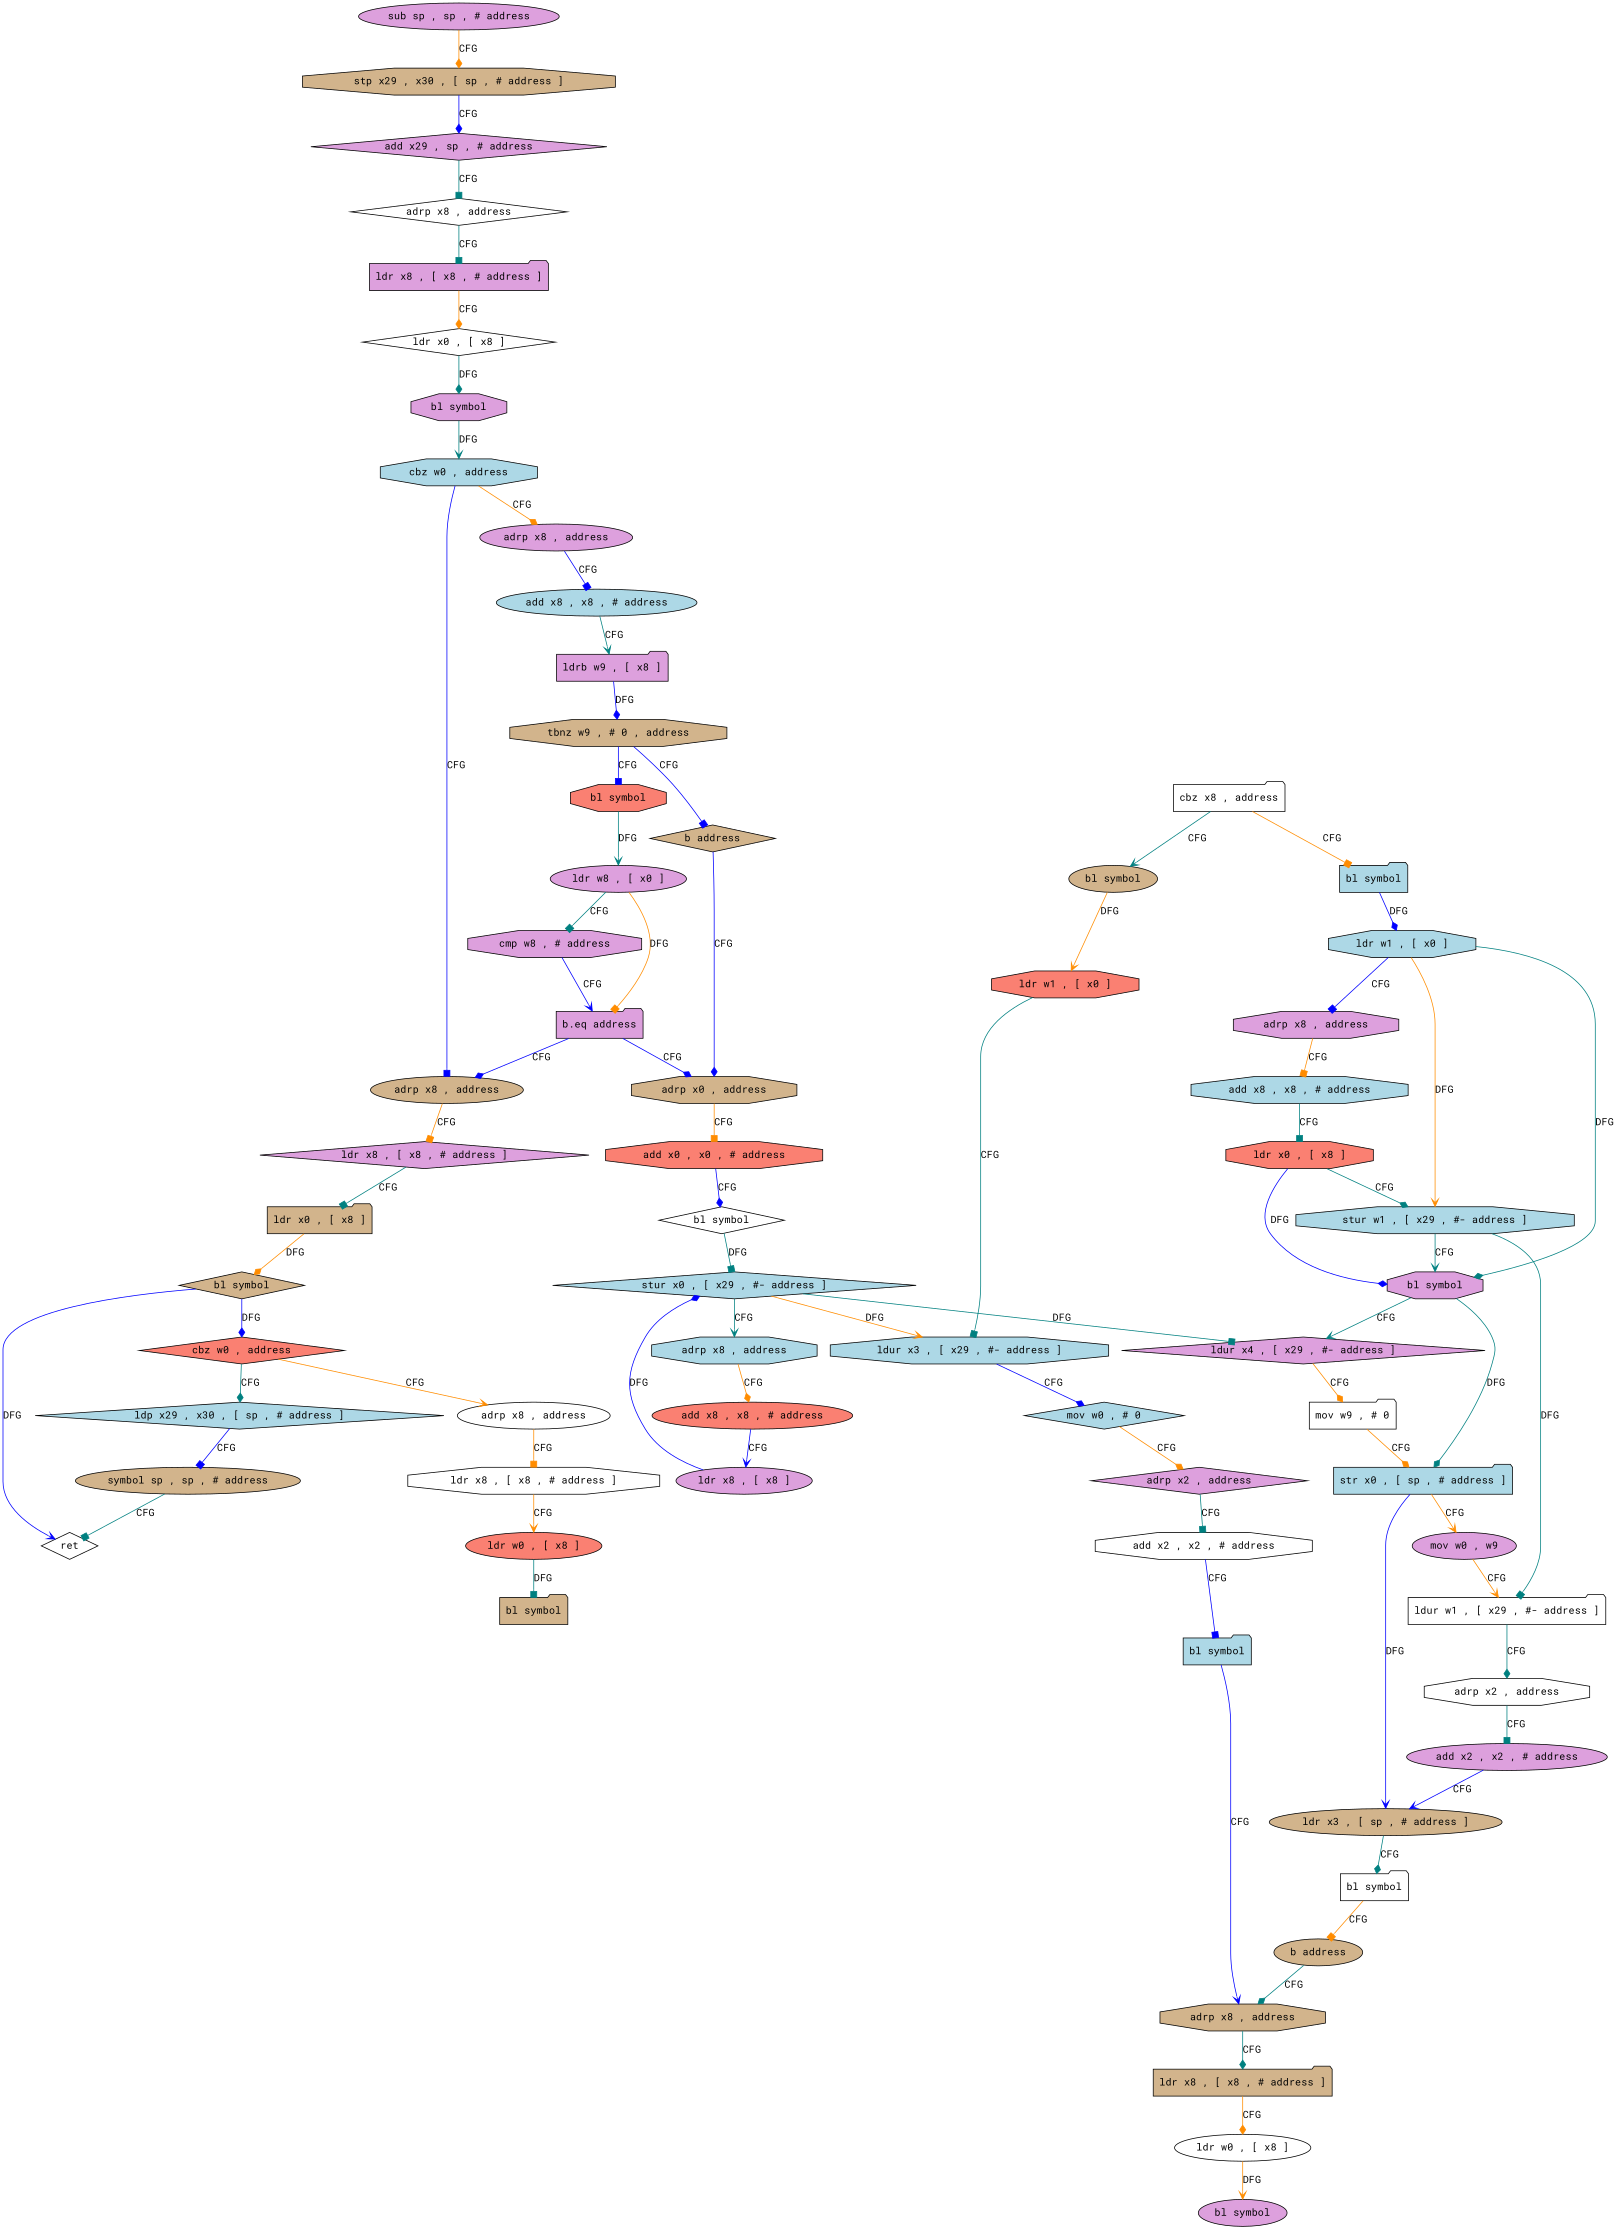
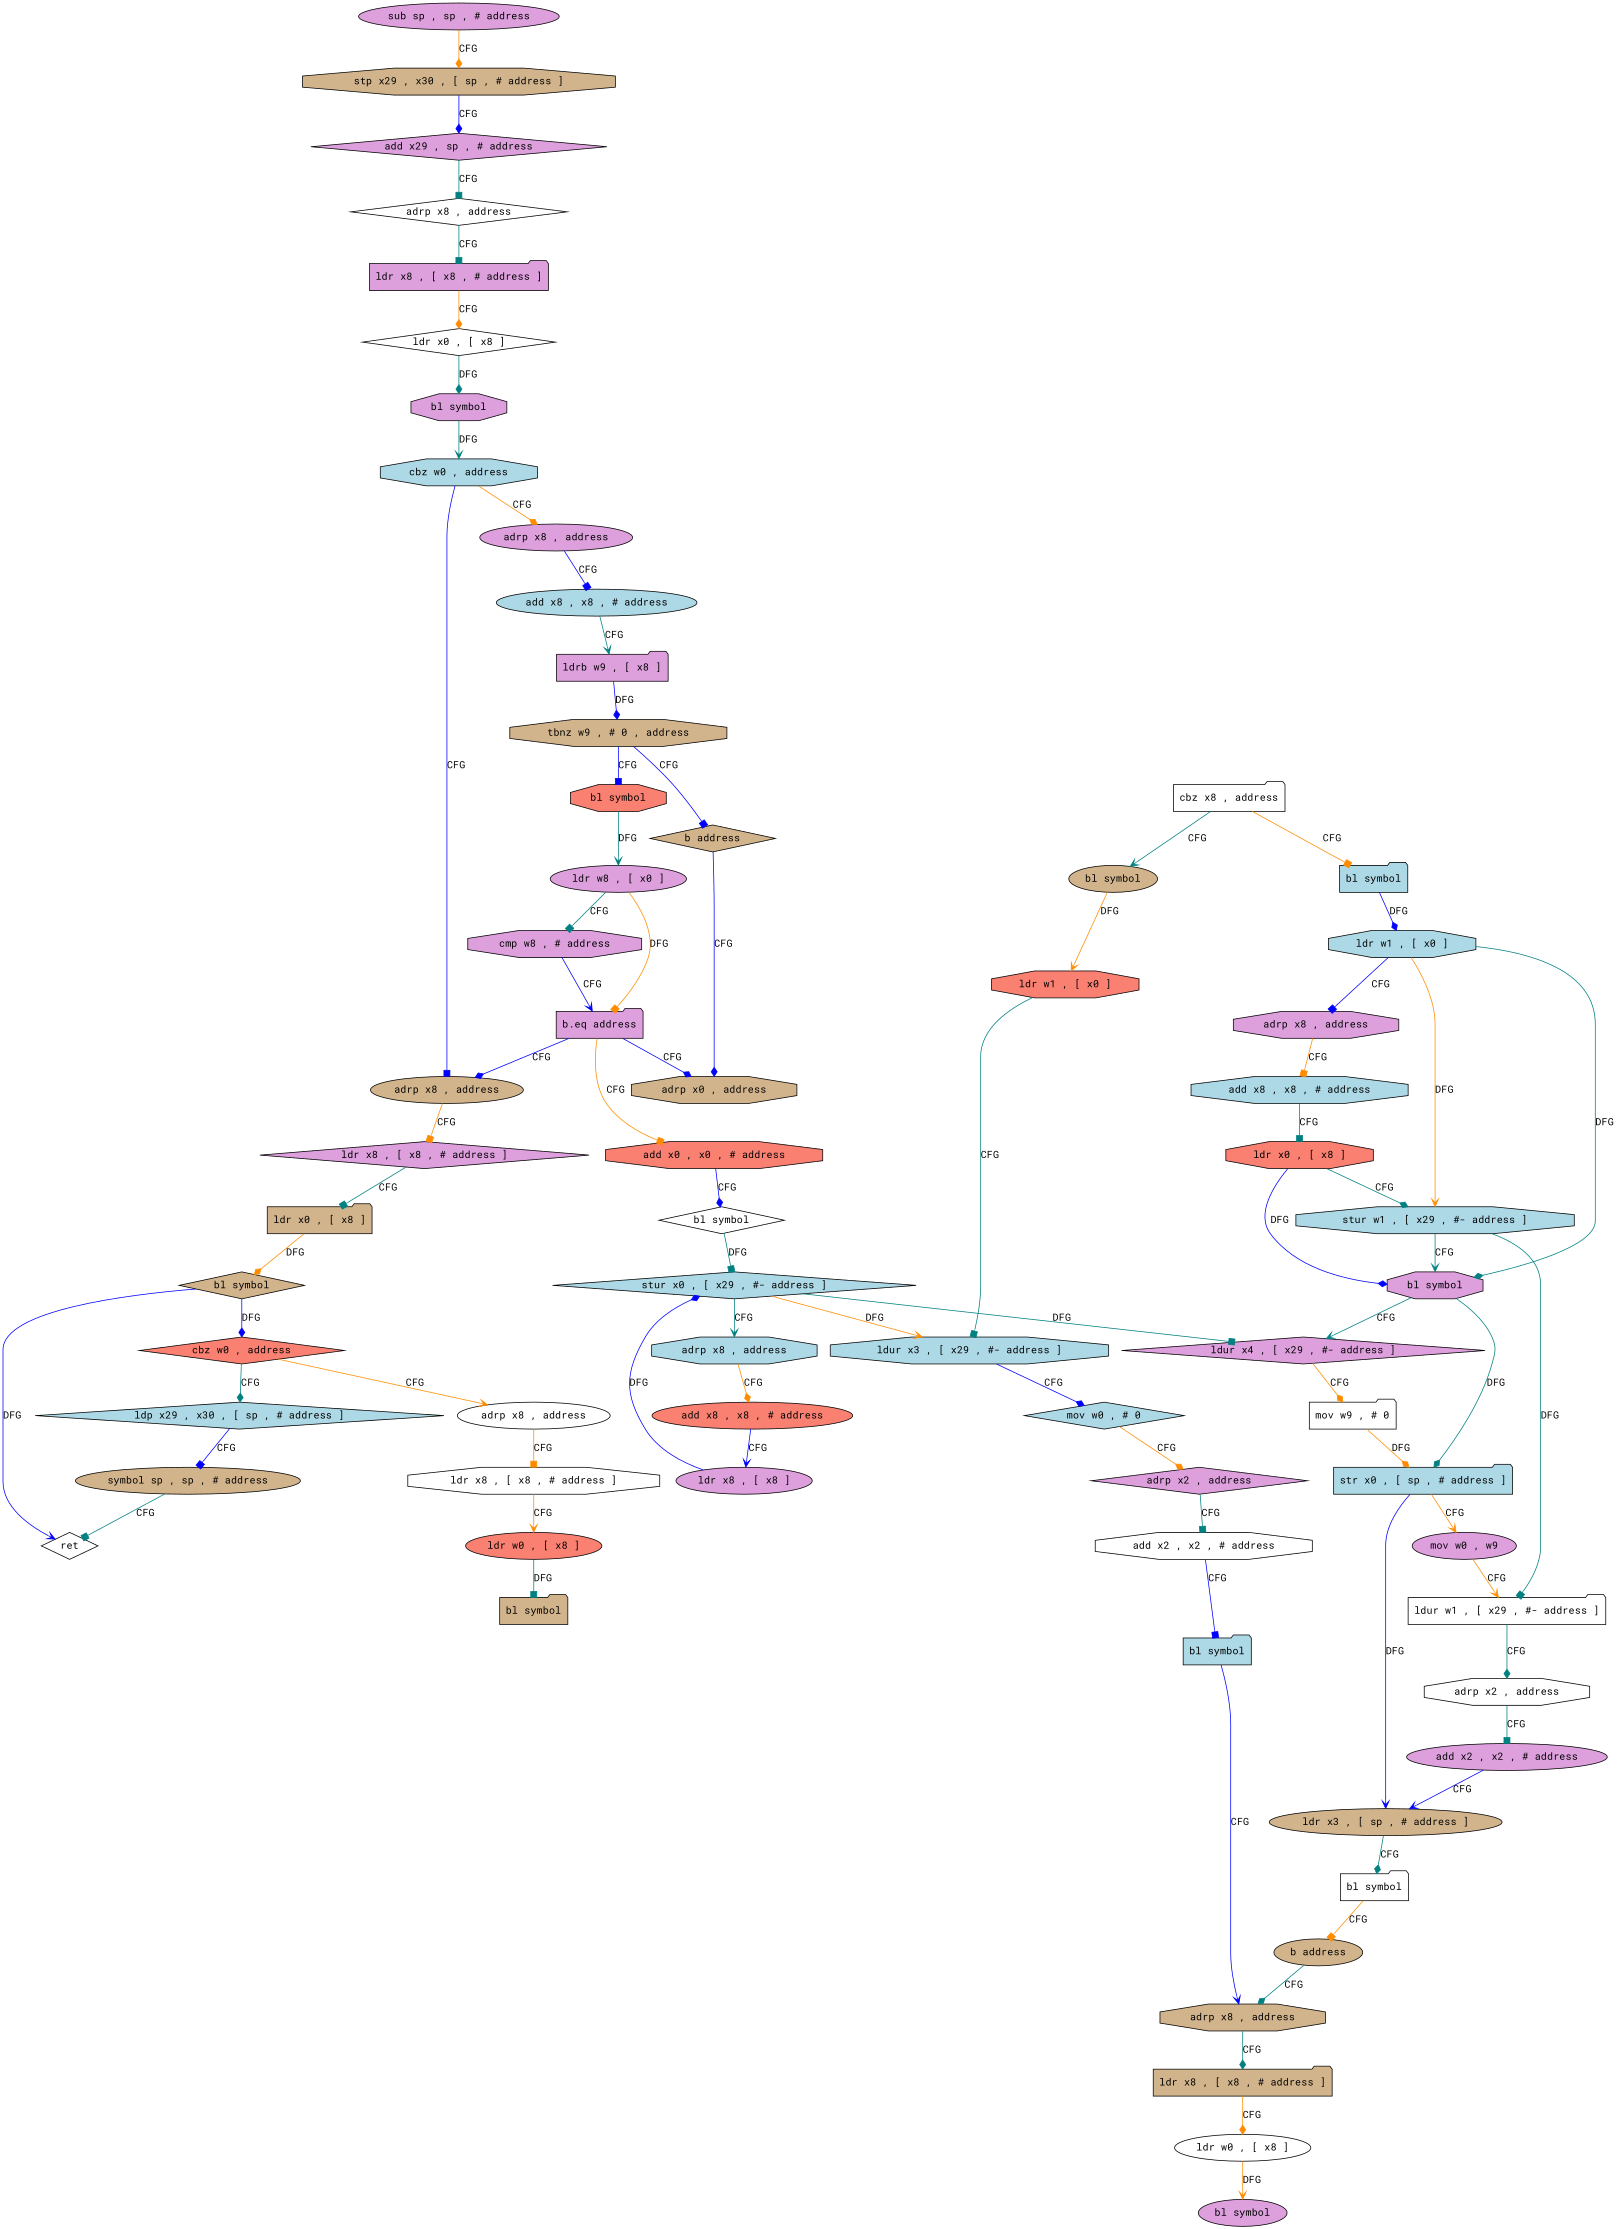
edge "adrp x0 , address" -> "add x0 , x0 , # address": now "b.eq address" -> "add x0 , x0 , # address"
edge "mov w9 , # 0" -> "str x0 , [ sp , # address ]": label "CFG" -> "DFG"
